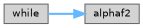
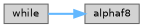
node "alphaf2": label "alphaf2" -> "alphaf8"
